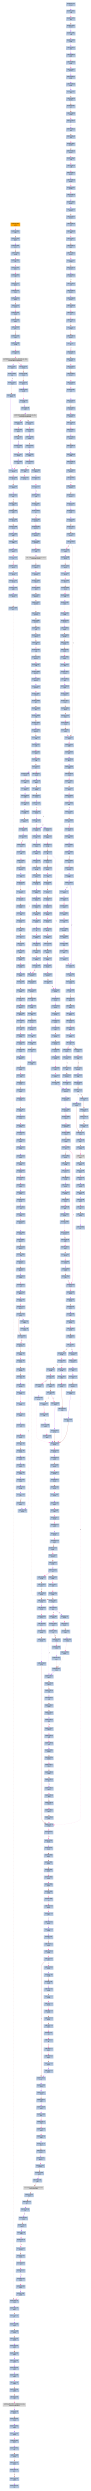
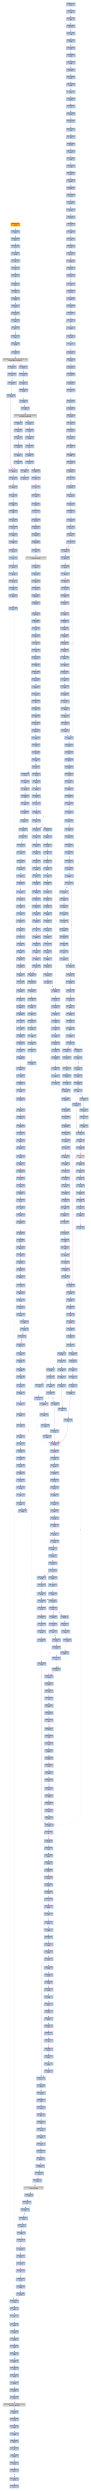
edge "0x004237a8 movl" -> "0x004237b1 jb": now "0x004237ae cmpl" -> "0x004237b1 jb"
